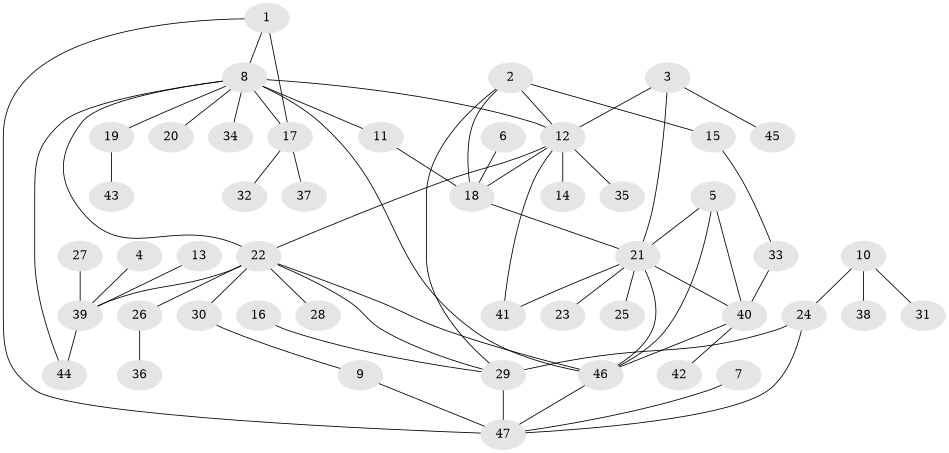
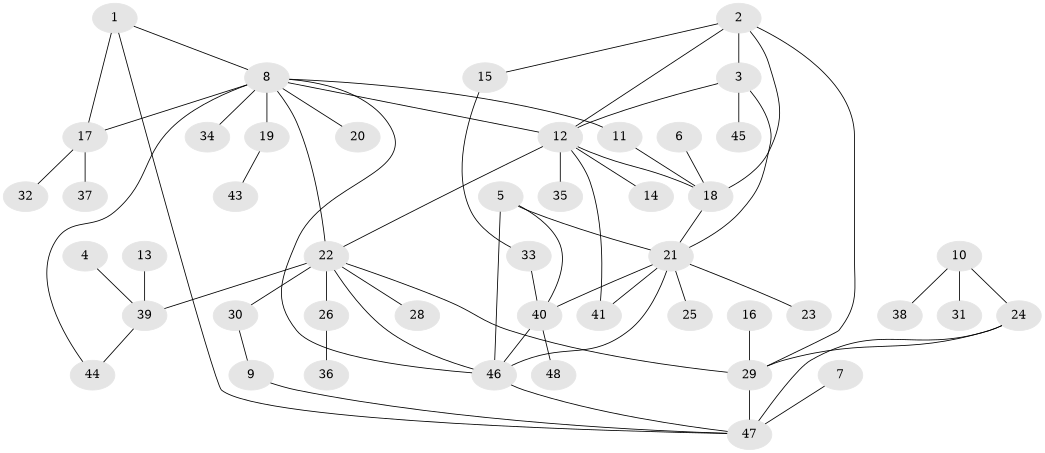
edge "2" -- "3": added
node "27": removed
node "42": label "42" -> "48"
